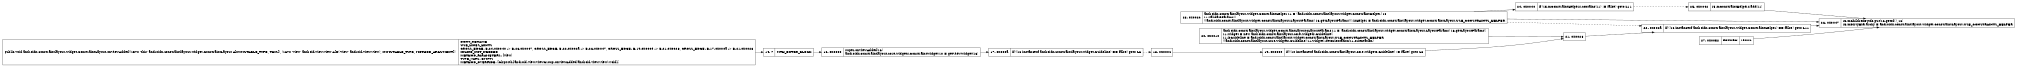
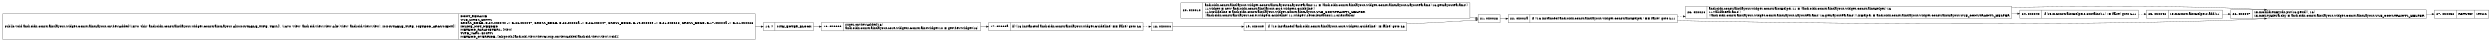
edge "23: 0x002c" -> "22: 0x002a": reversed
edge "27: 0x0052" -> "26: 0x0047": reversed
